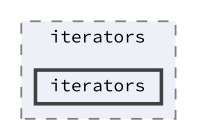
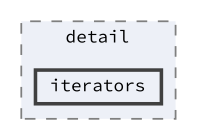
cluster "iterators": label "iterators" -> "detail"
